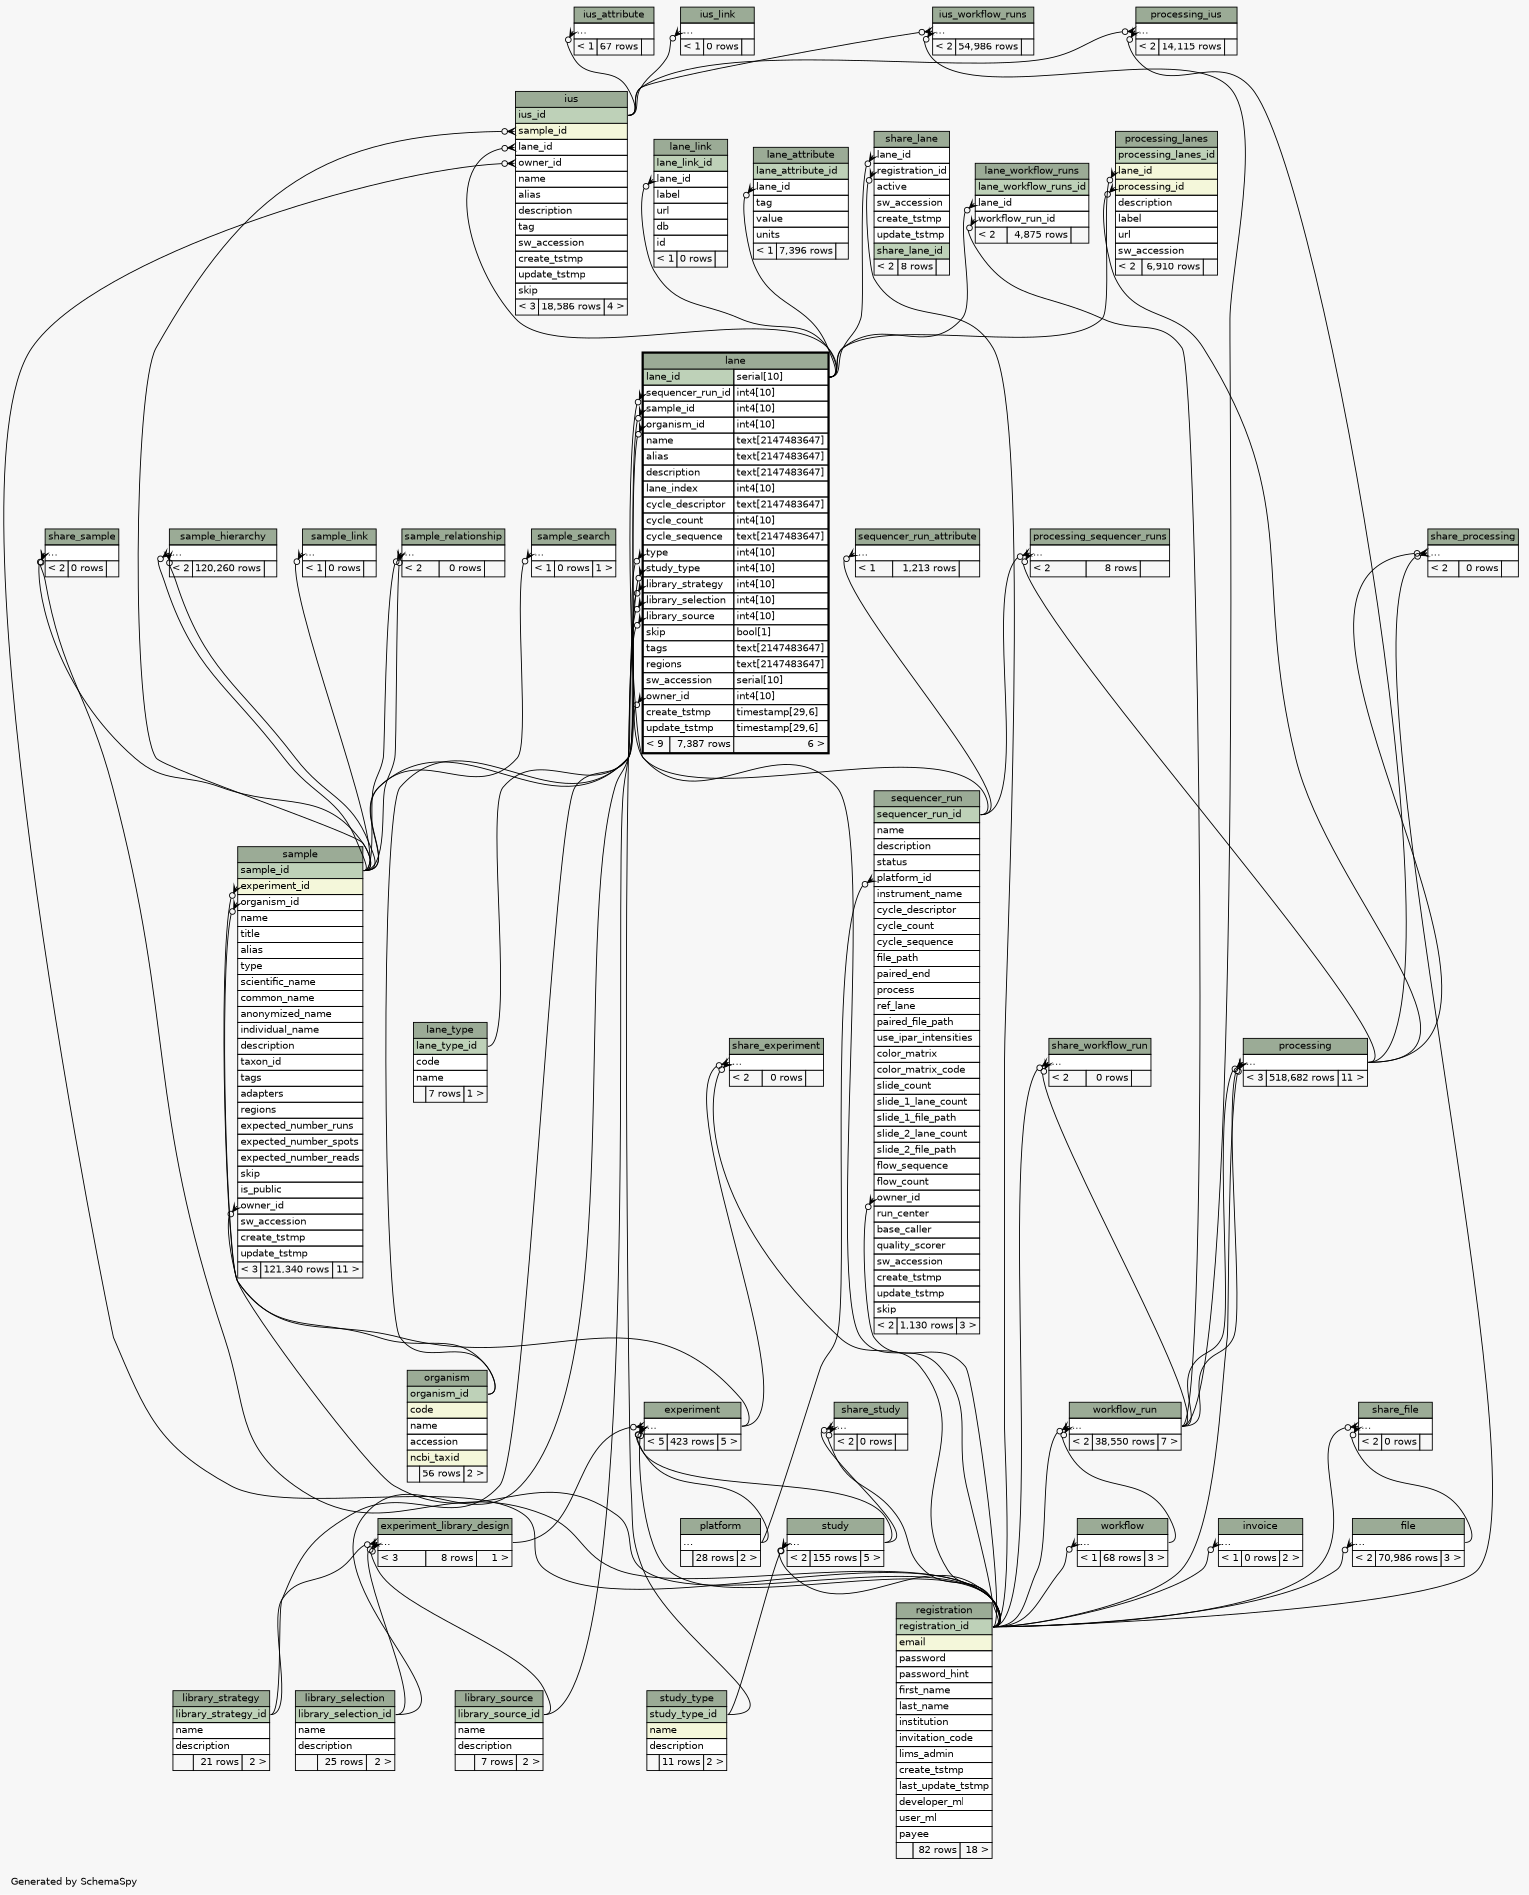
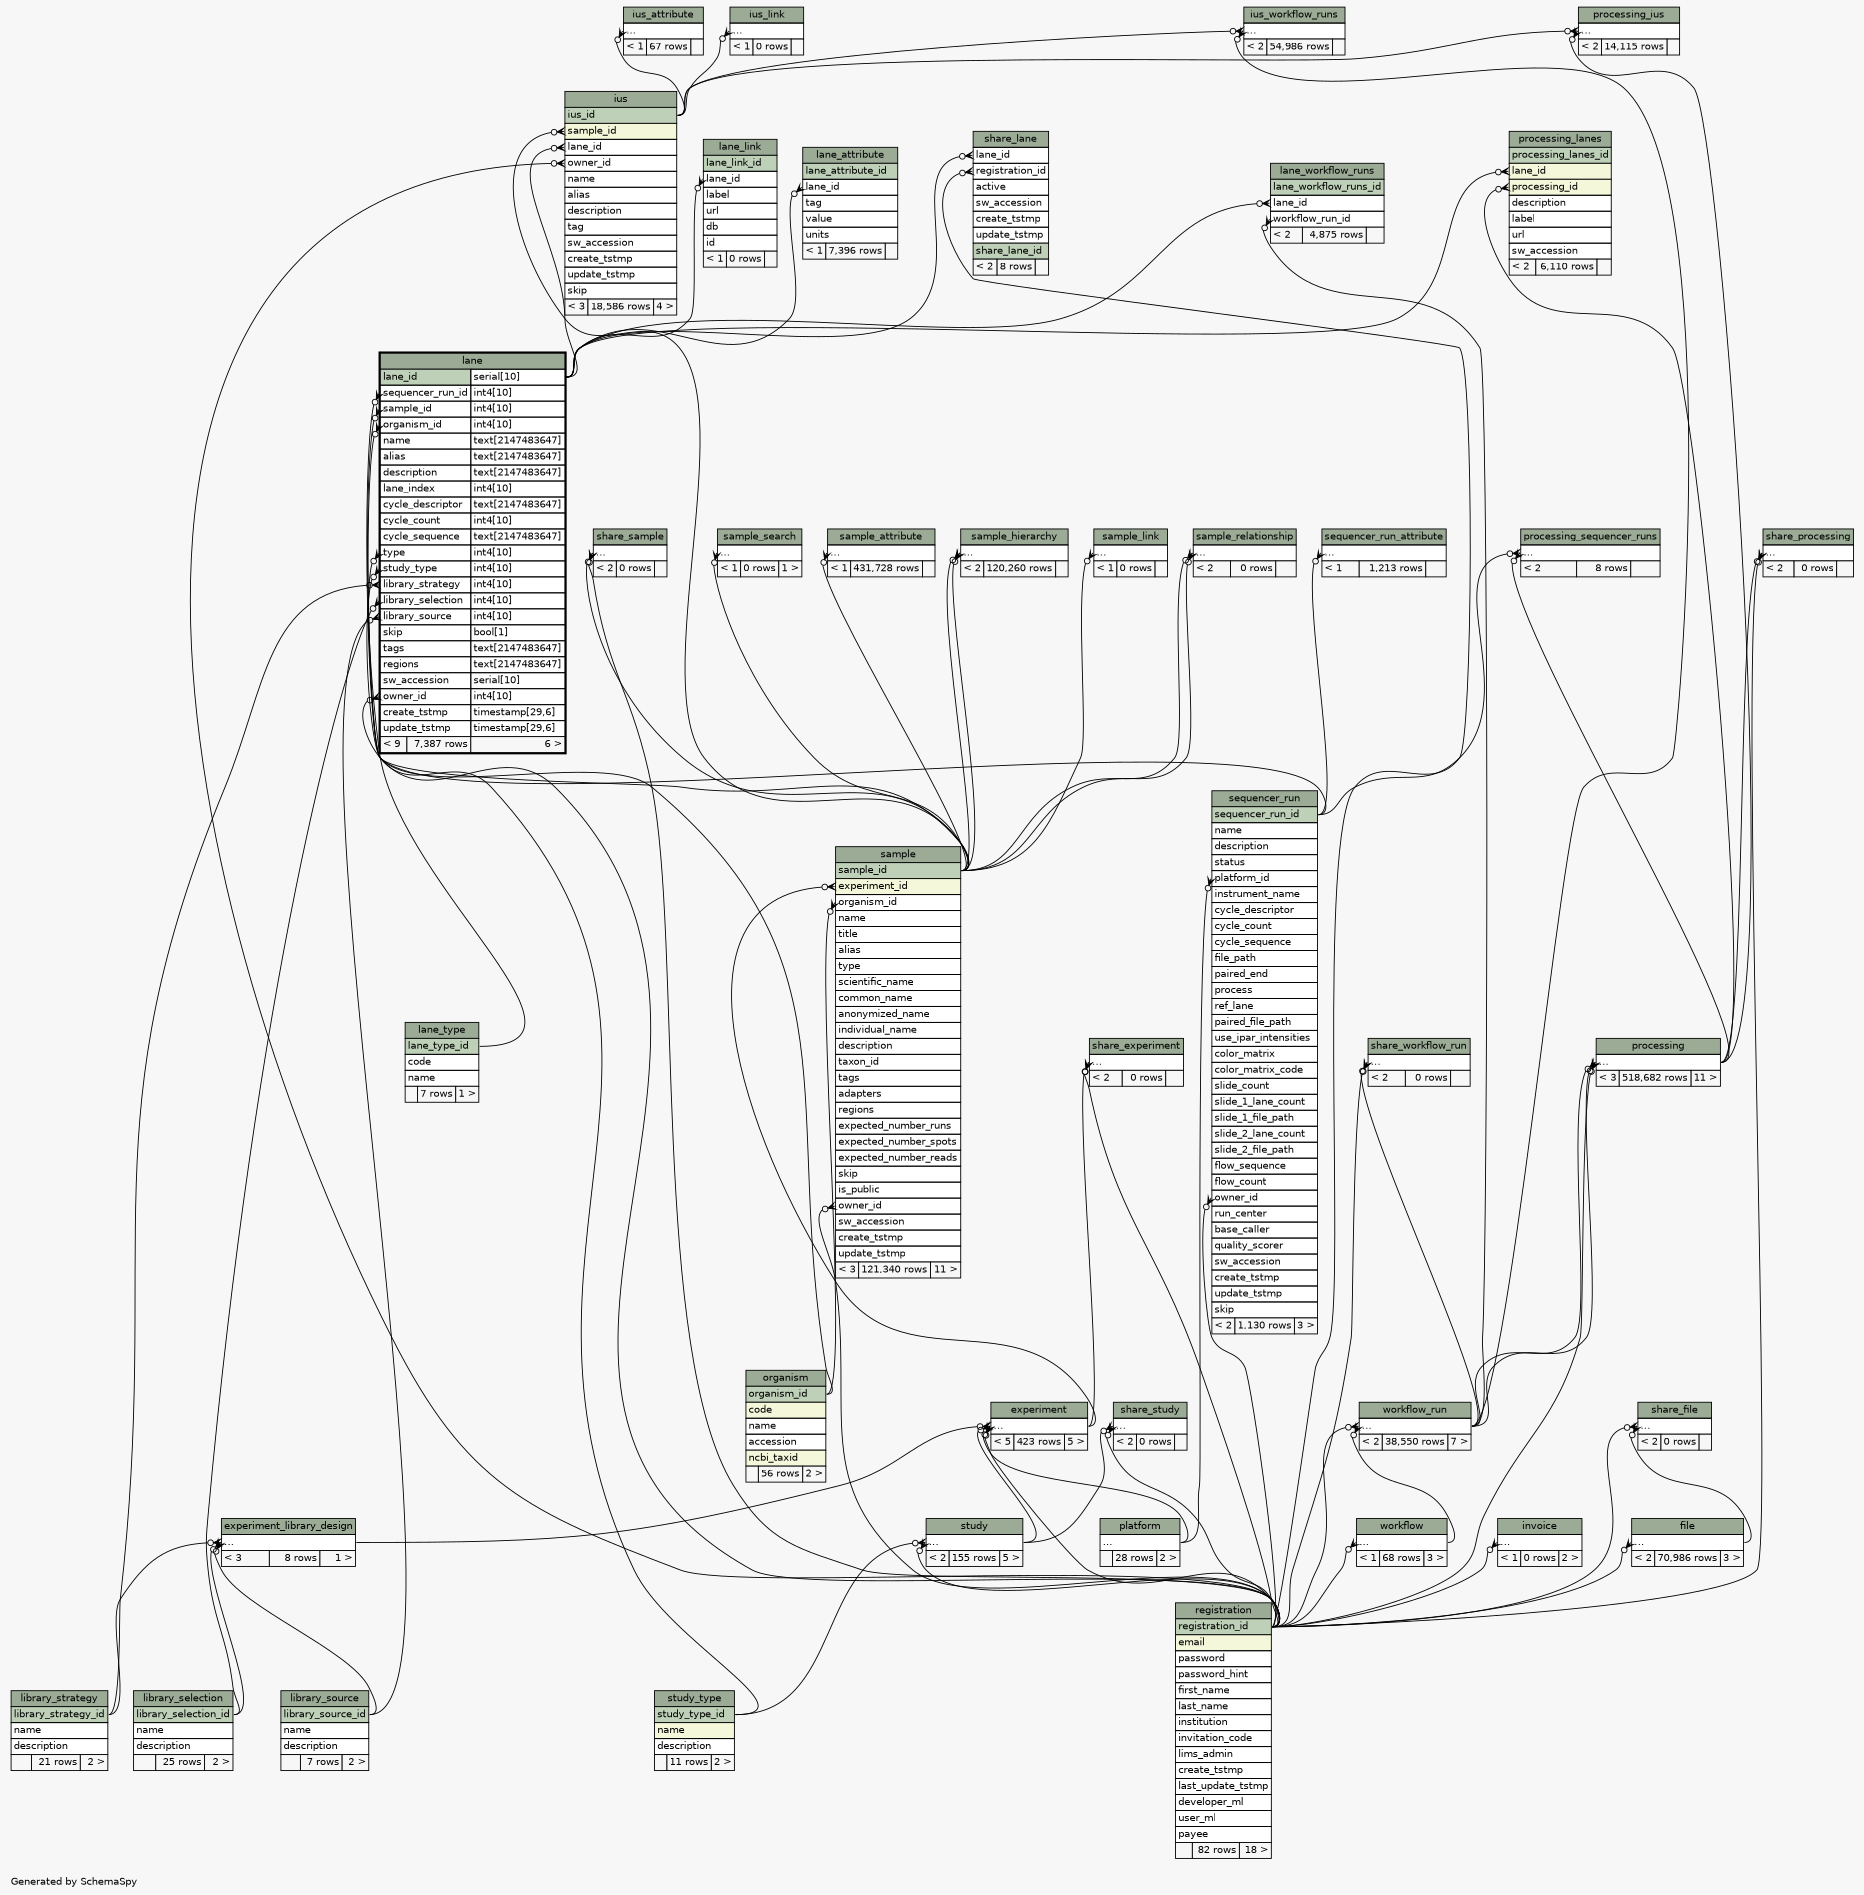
node "processing_lanes": text "6,910 rows" -> "6,110 rows"
node "sample_attribute": added
